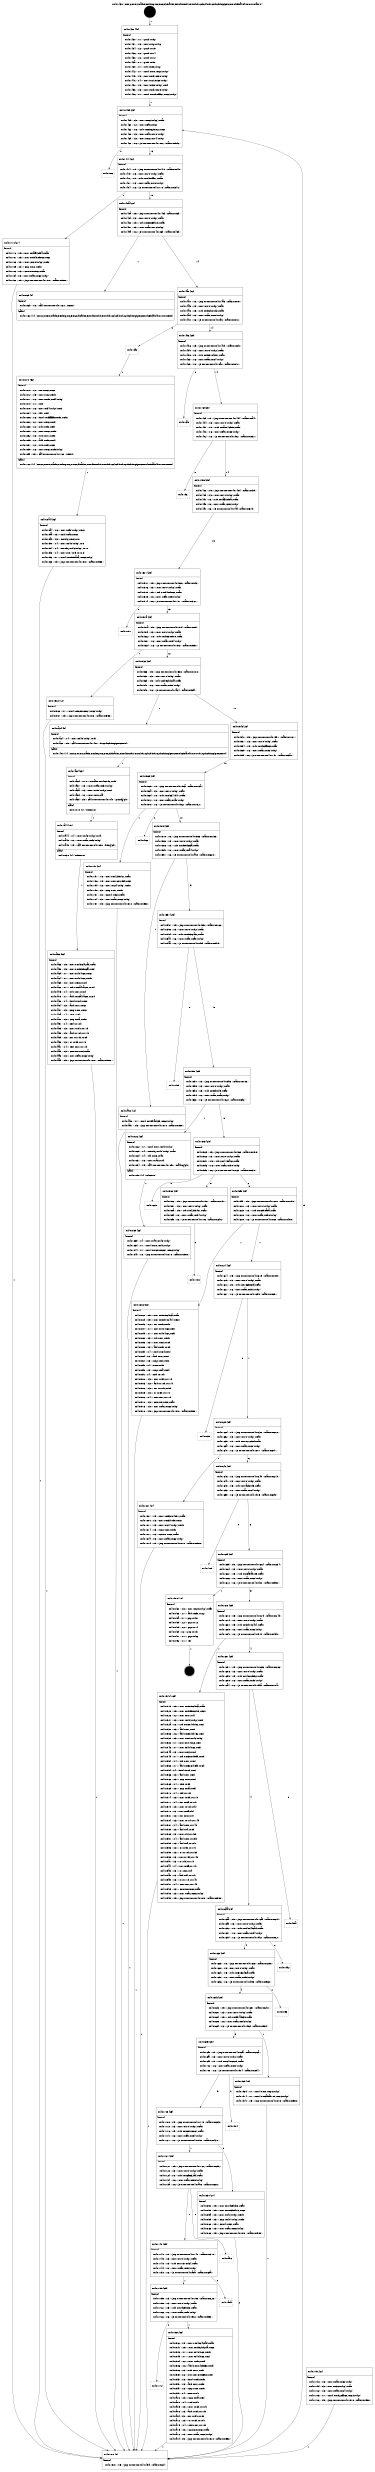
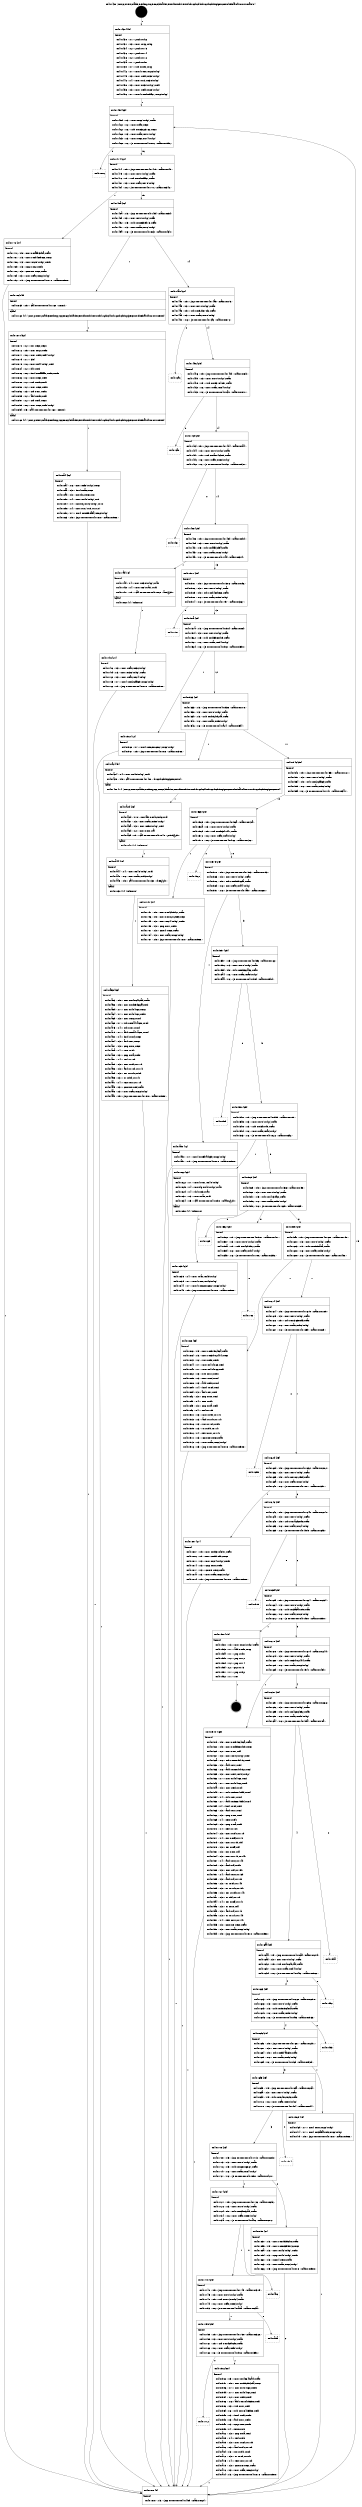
edge "0x401cac" -> "0x401870 [52]": now "0x40186b [5]" -> "0x401870 [52]"
node "0x4017af [13]": added
